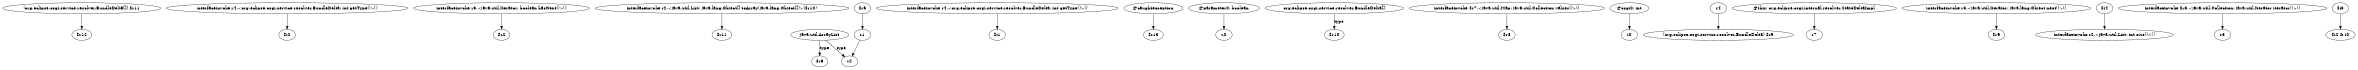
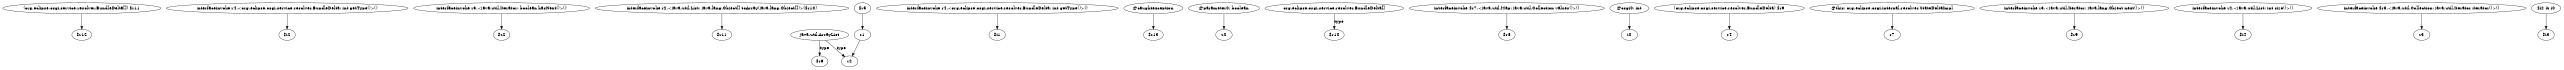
edge "r4" -> "(org.eclipse.osgi.service.resolver.BundleDelta) $r9": reversed
edge "$i4" -> "interfaceinvoke r2.<java.util.List: int size()>()": reversed
edge "$i3" -> "$i2 & i0": reversed
